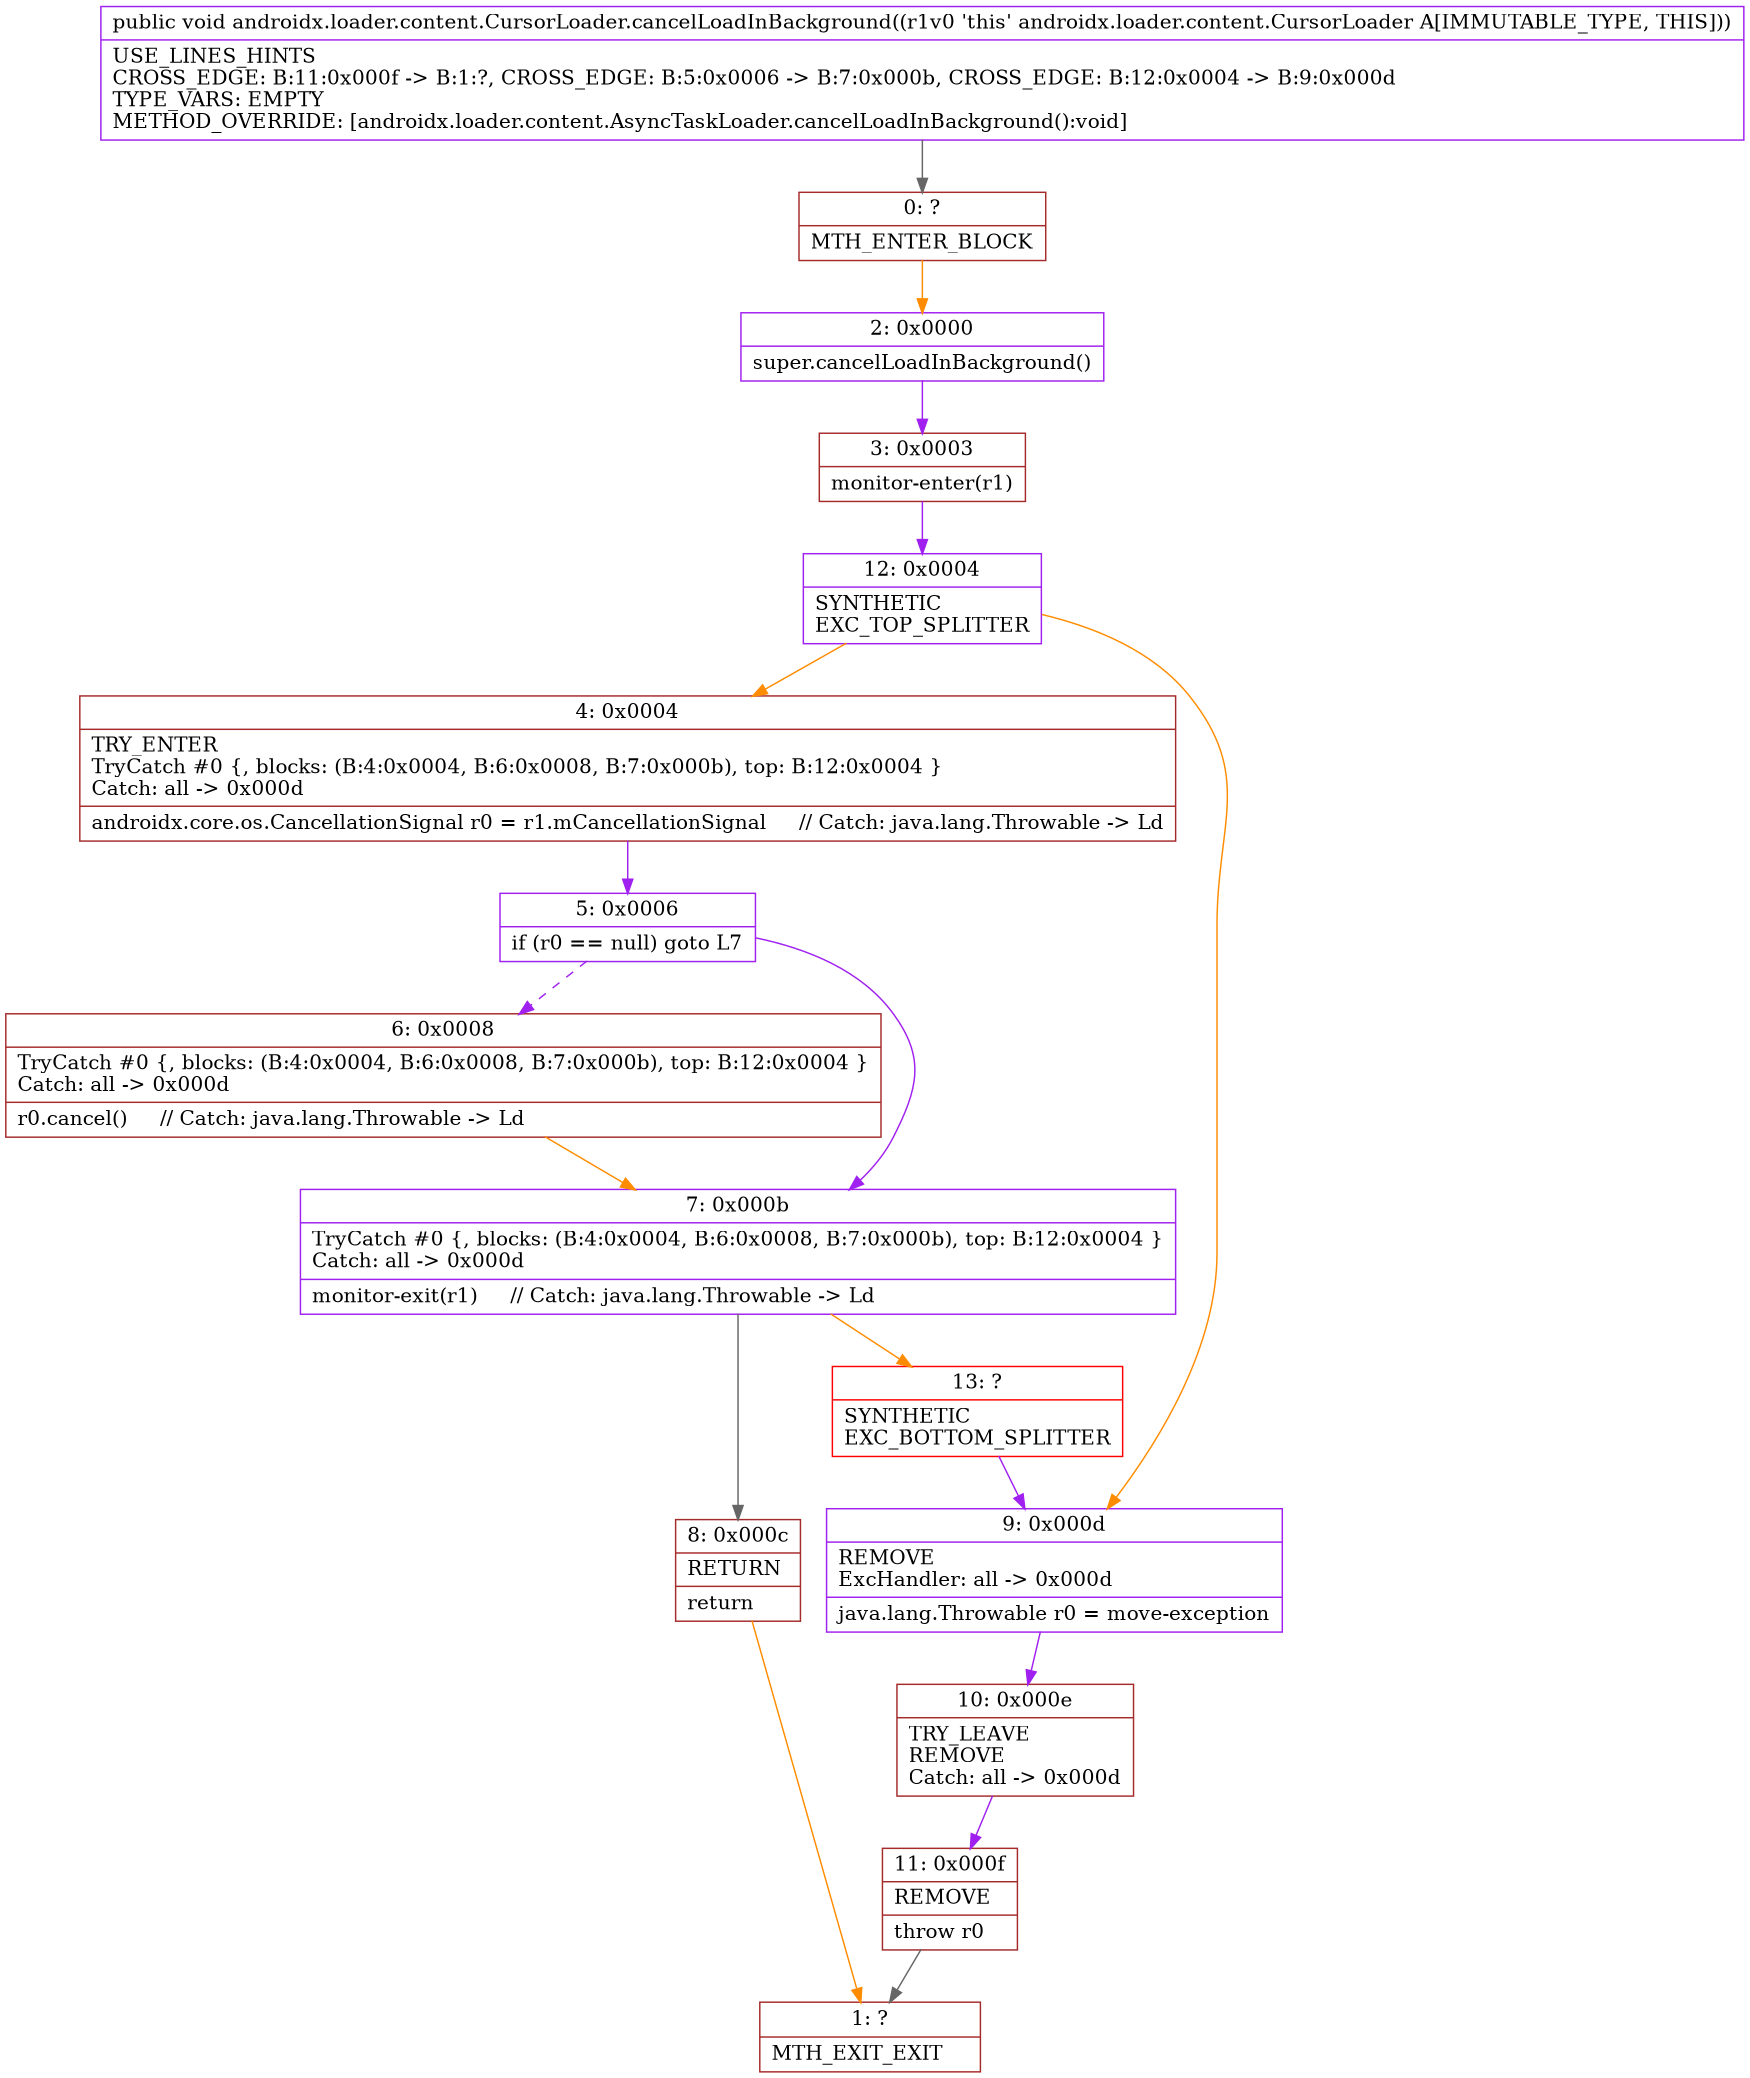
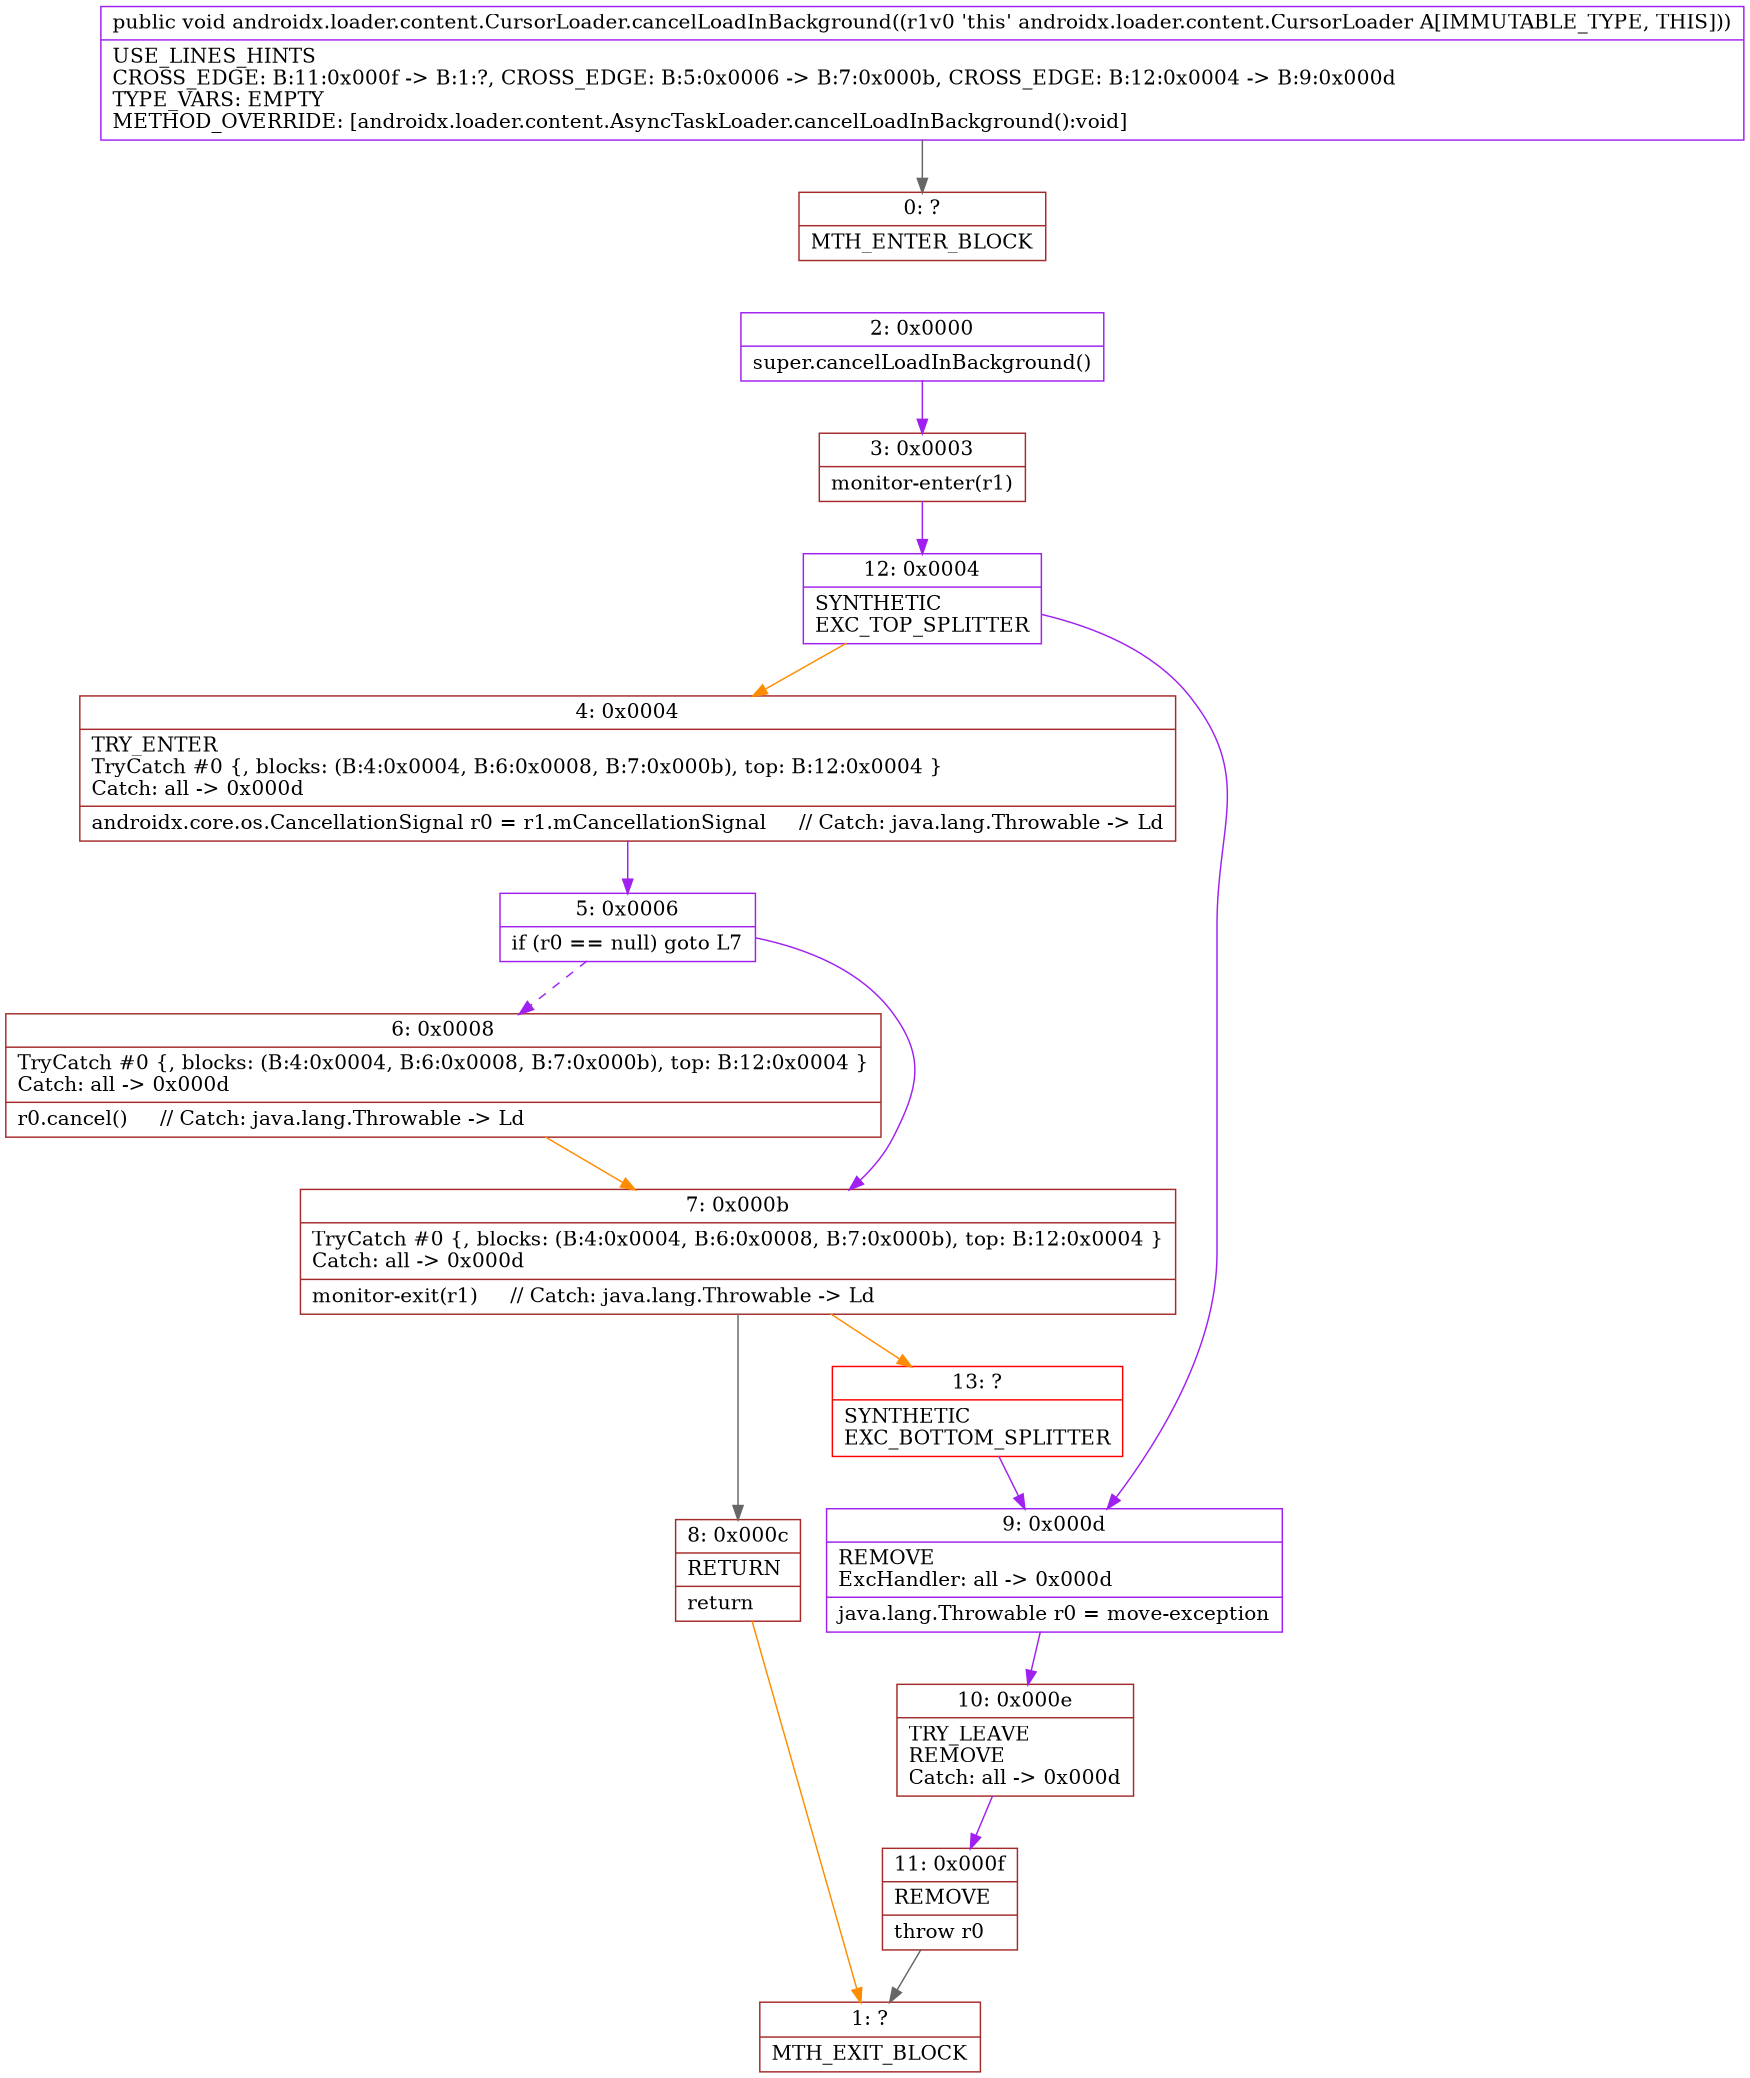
edge "0: ?" -> "2: 0x0000": removed
edge "12: 0x0004" -> "9: 0x000d": color darkorange -> purple
node "7: 0x000b": color purple -> brown
node "1: ?": text "MTH_EXIT_EXIT" -> "MTH_EXIT_BLOCK"
